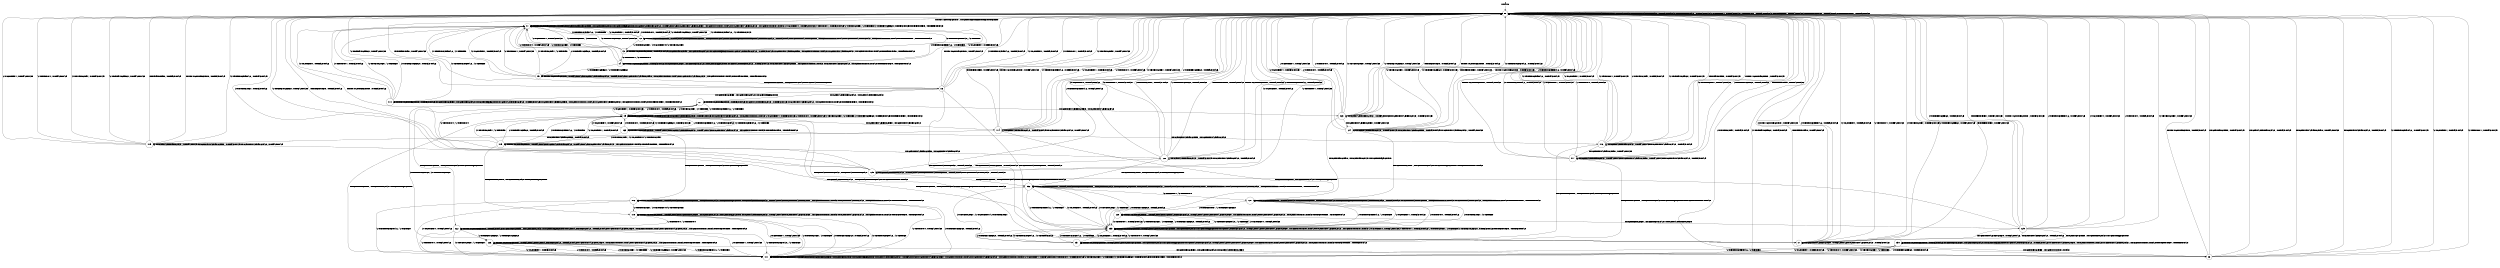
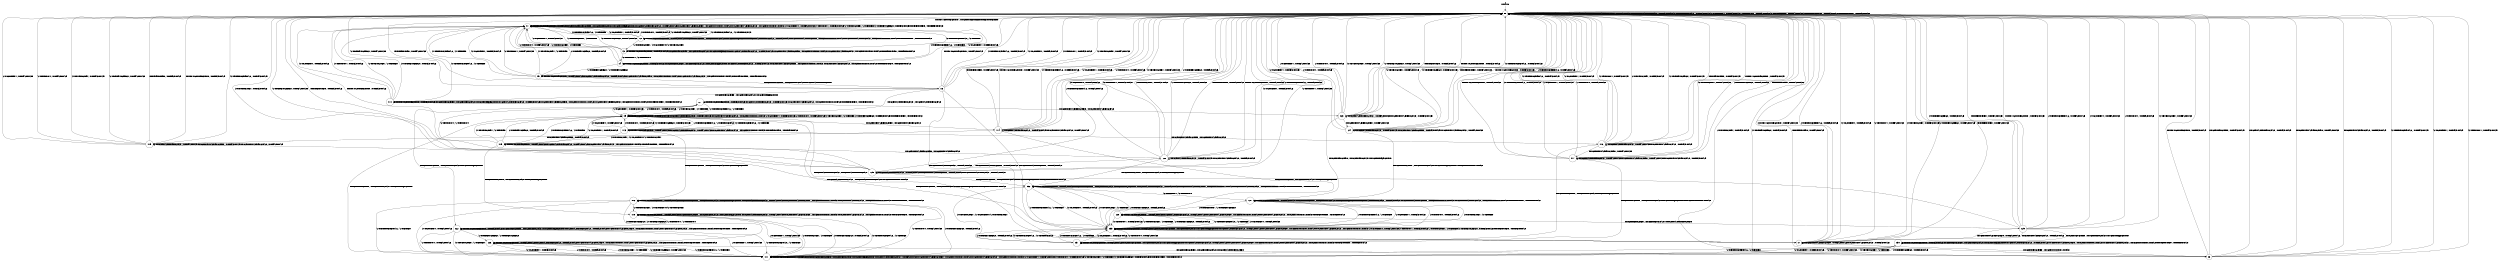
edge "s6" -> "s21": now "s6" -> "s9"
edge "s21" -> "s26": now "s12" -> "s26"
node "s63": label "s63" -> "s13"
